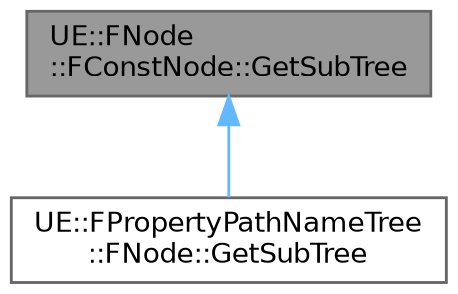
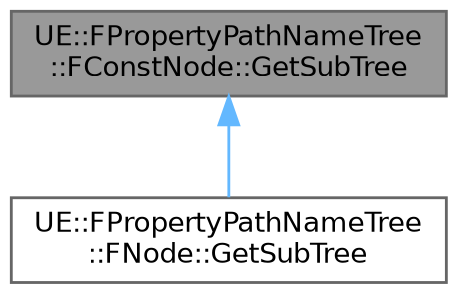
node "UE::FNode ::FConstNode::GetSubTree": label "UE::FNode ::FConstNode::GetSubTree" -> "UE::FPropertyPathNameTree ::FConstNode::GetSubTree"
